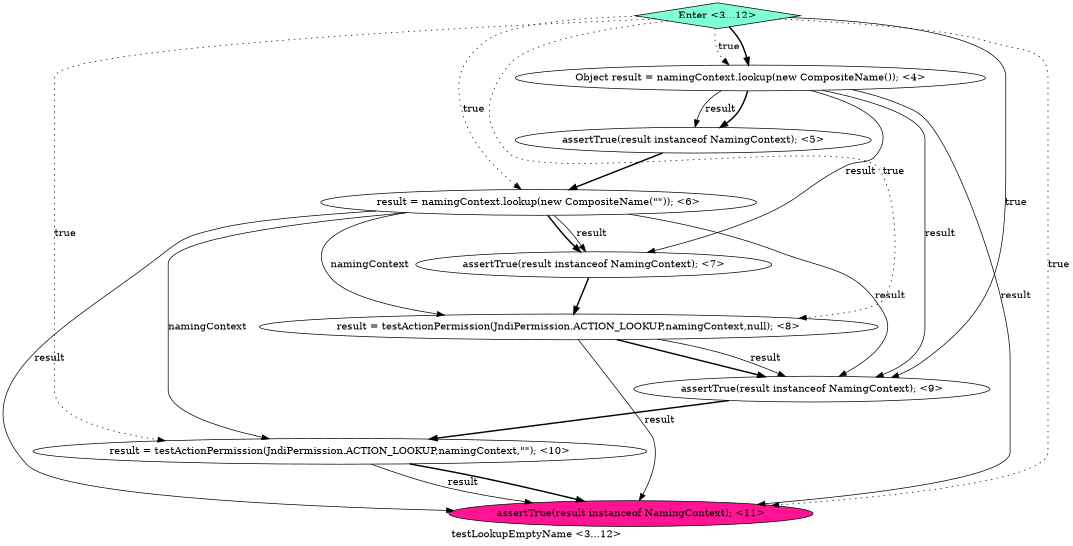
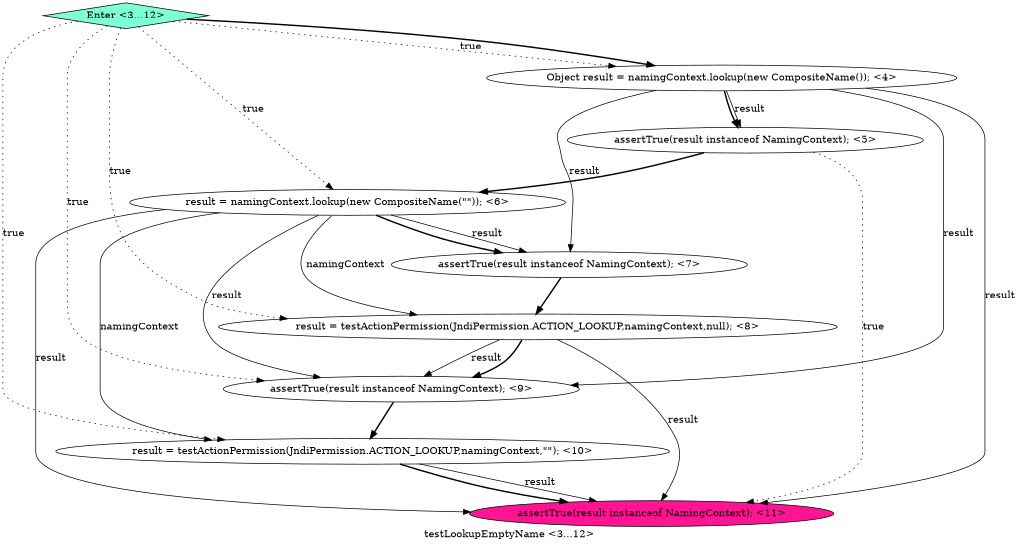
edge "Enter <3...12>" -> "assertTrue(result instanceof NamingContext); <9>": style solid -> dotted
edge "Enter <3...12>" -> "assertTrue(result instanceof NamingContext); <11>": now "assertTrue(result instanceof NamingContext); <5>" -> "assertTrue(result instanceof NamingContext); <11>"
